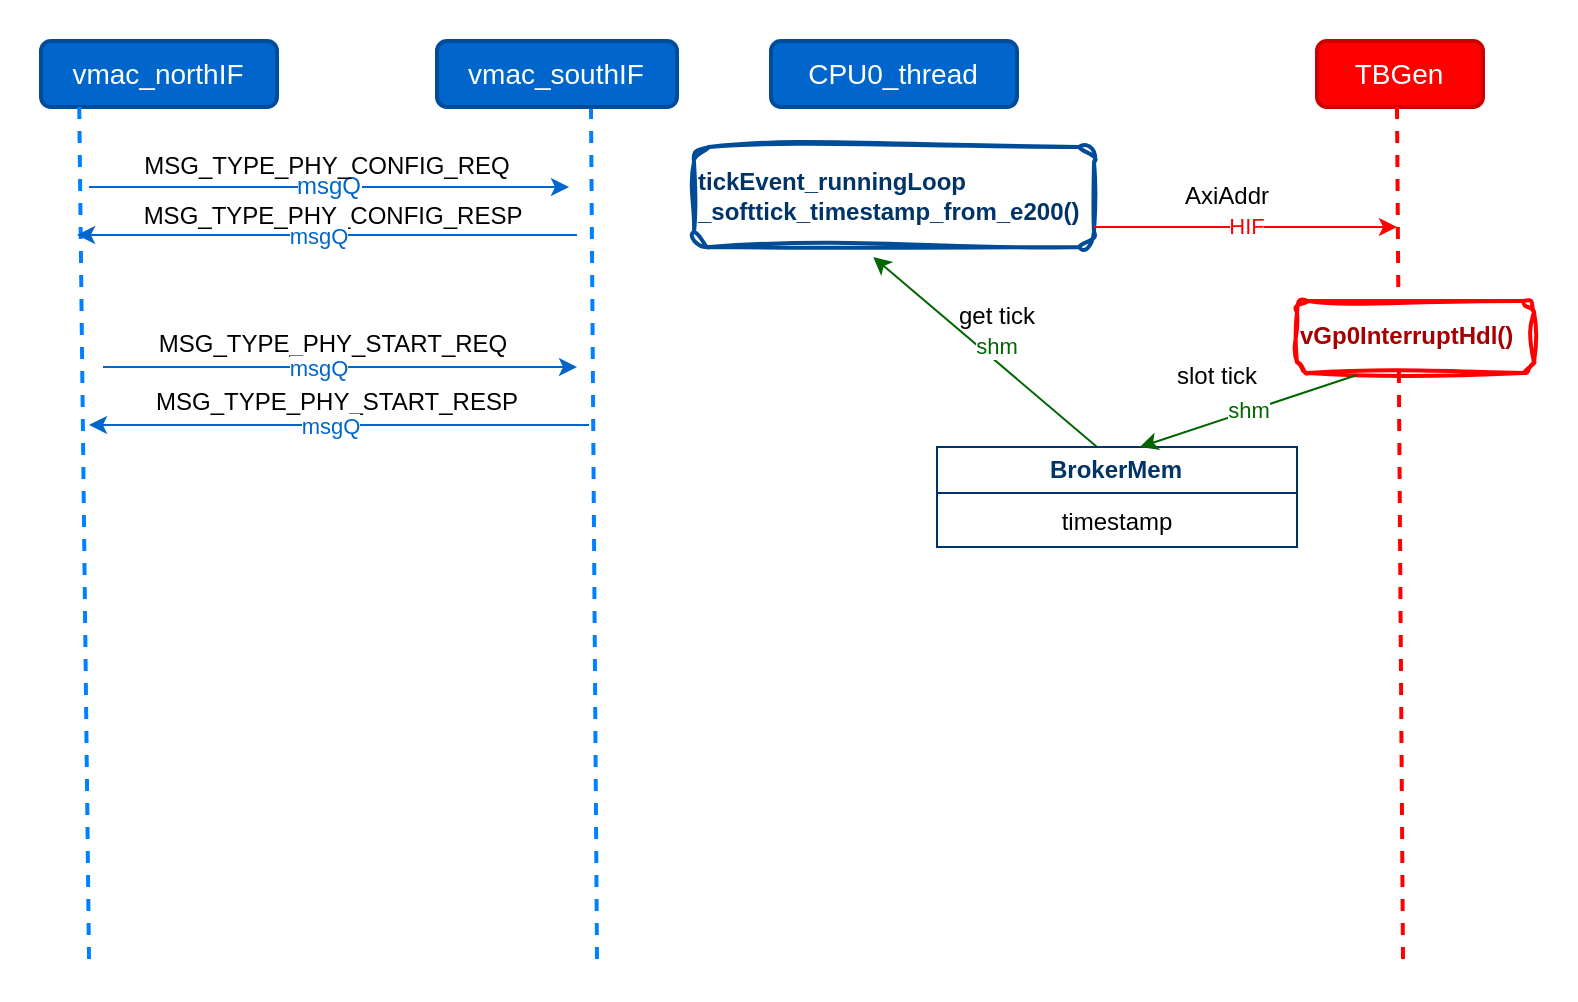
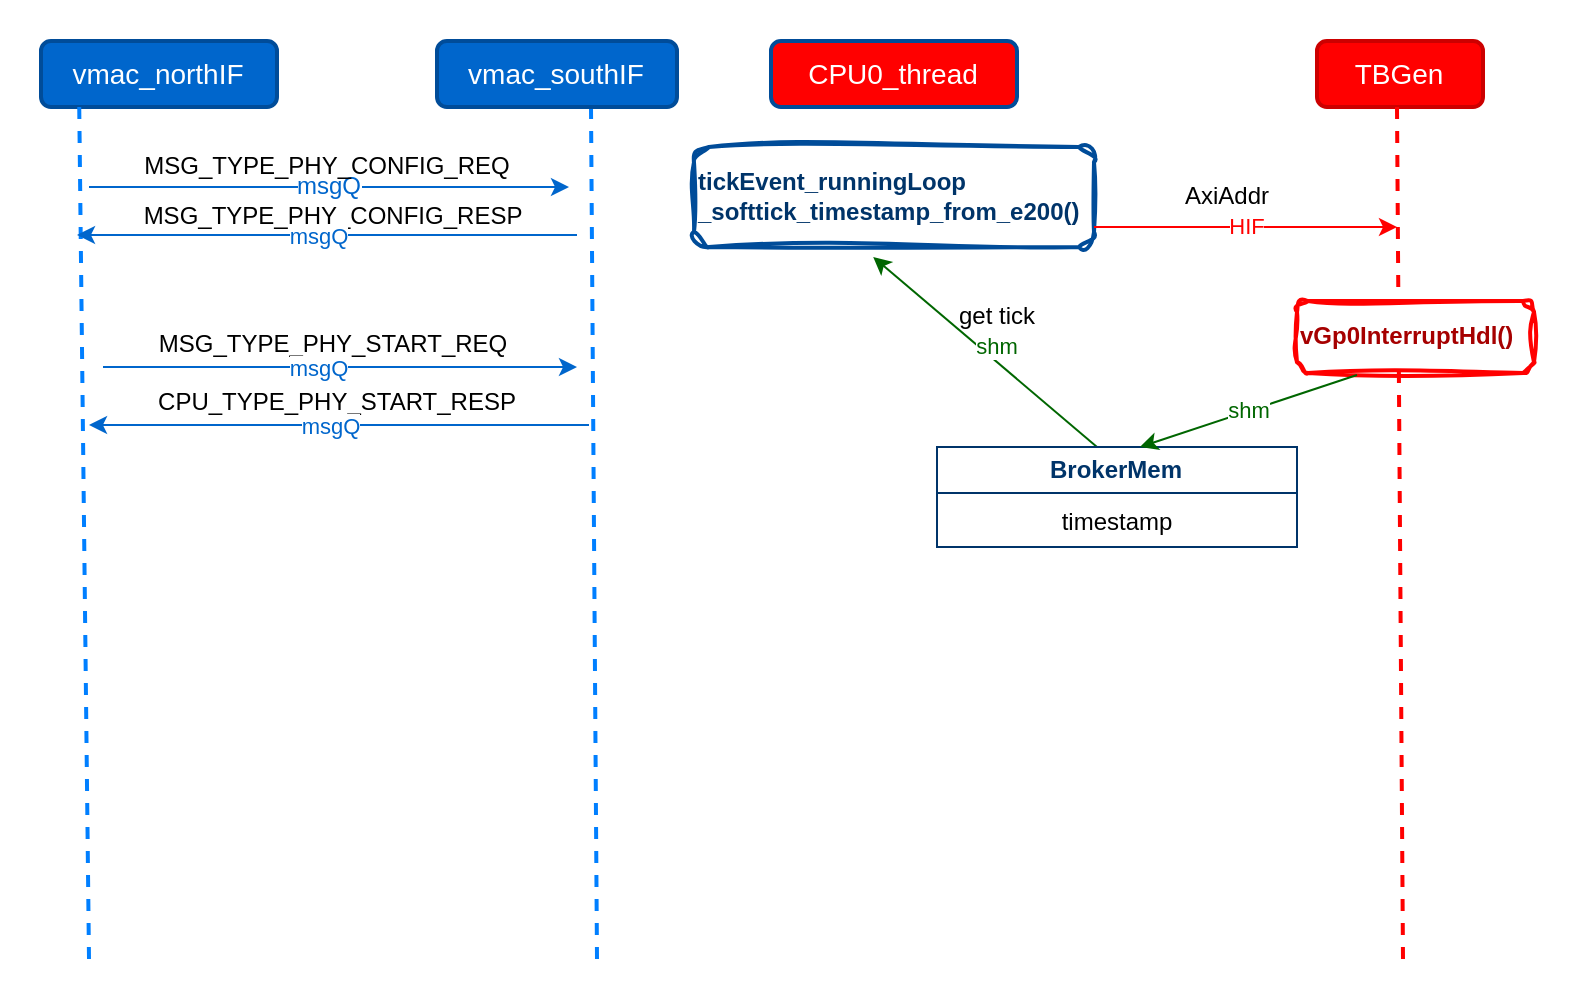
node "CPU0_thread": fillcolor #0066cc -> #ff0000
node "slot tick": removed
node "MSG_TYPE_PHY_START_RESP": label "MSG_TYPE_PHY_START_RESP" -> "CPU_TYPE_PHY_START_RESP"
